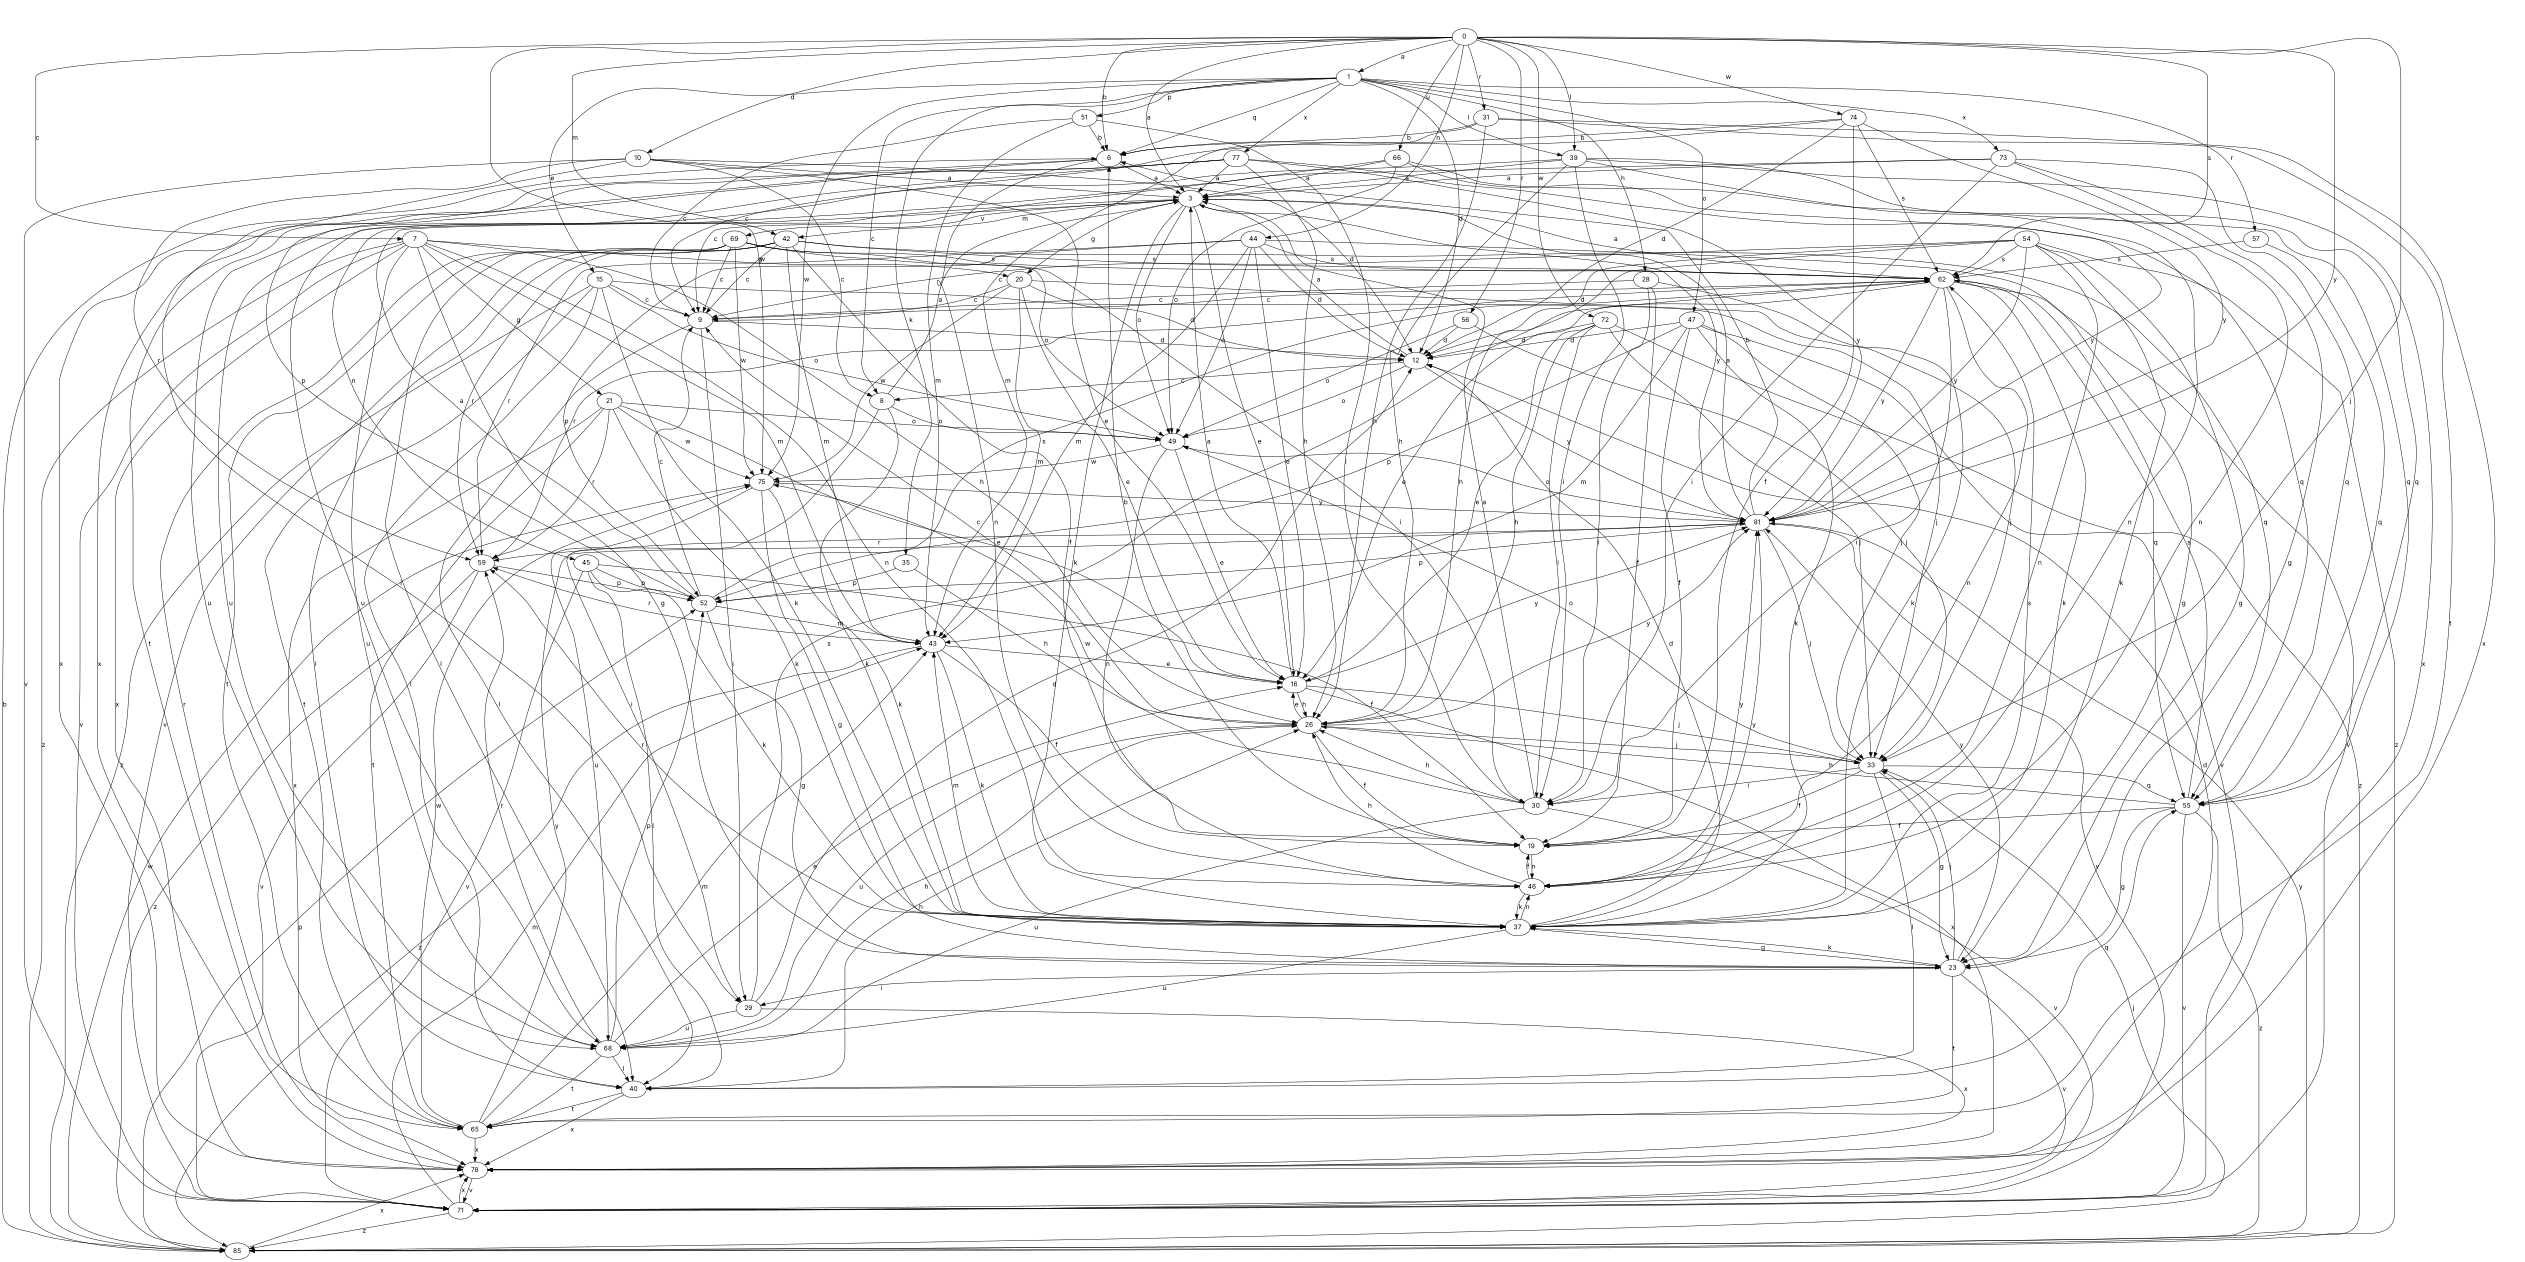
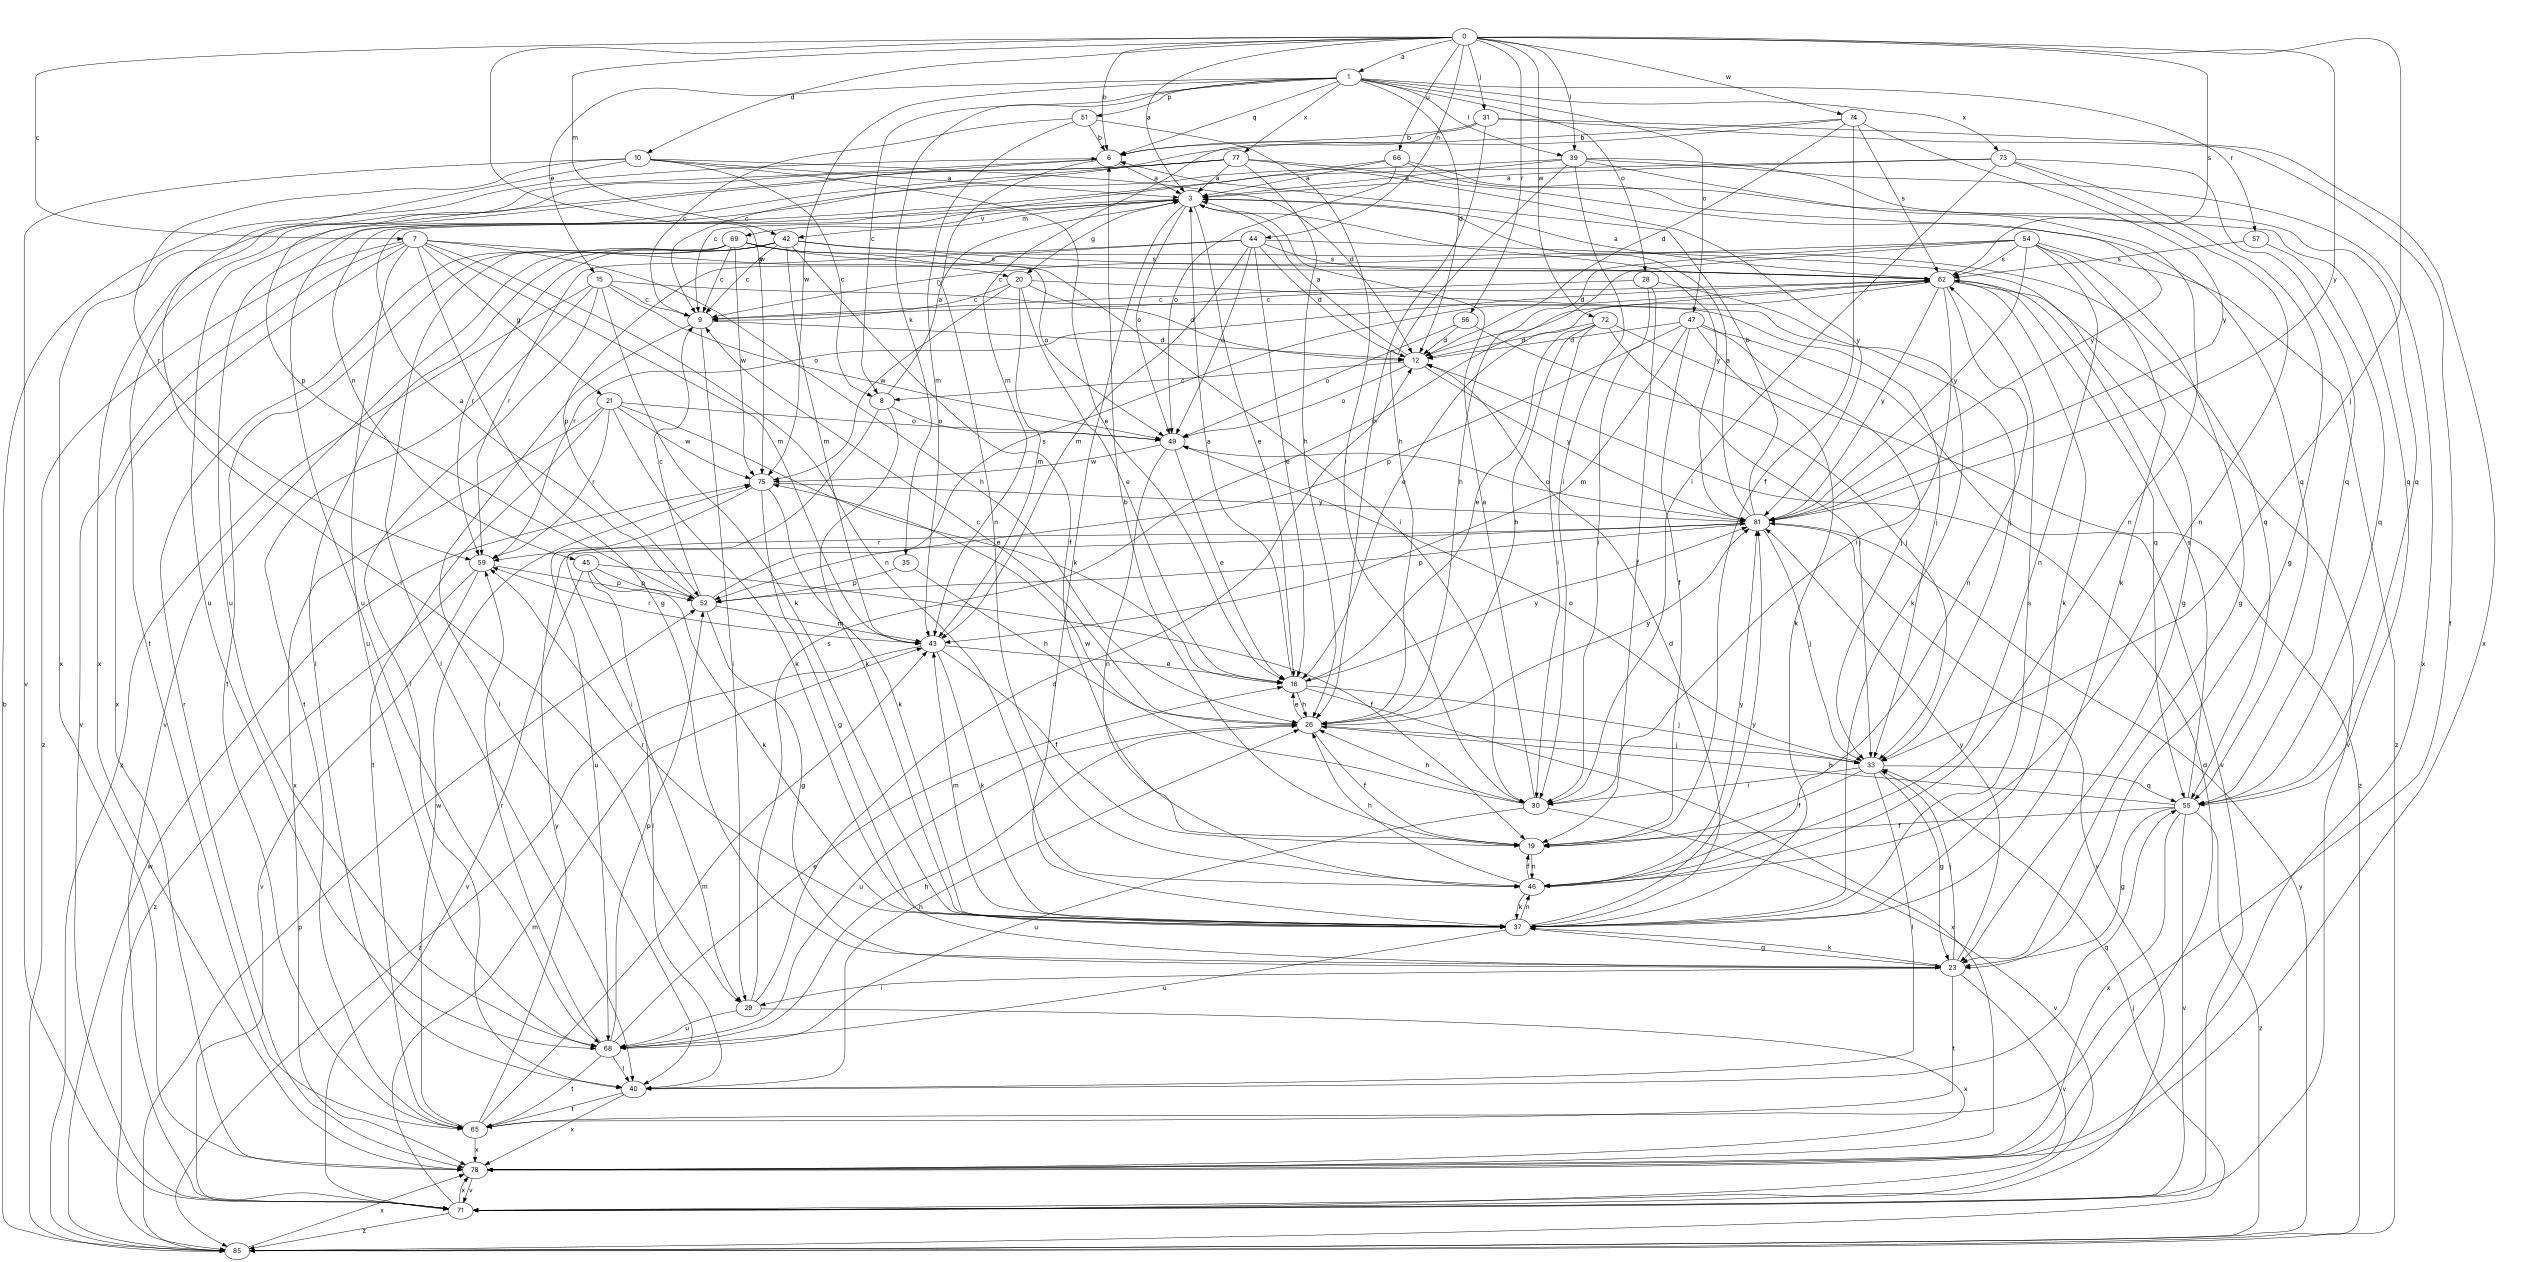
edge "0" -> "31": label "r" -> "j"
edge "1" -> "28": label "h" -> "o"
edge "55" -> "78": added, label "x"
